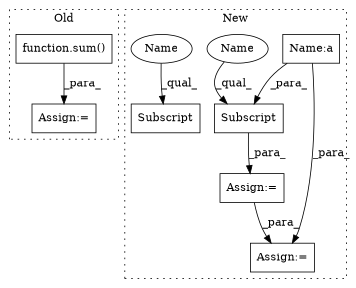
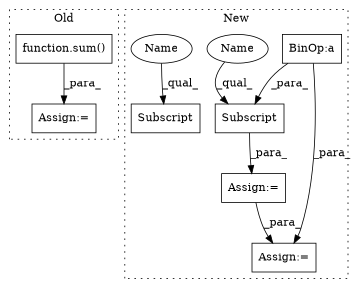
node "Name:a": label "Name:a" -> "BinOp:a"
